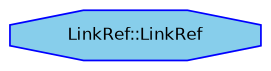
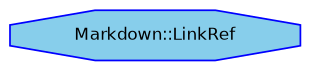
node "LinkRef::LinkRef": label "LinkRef::LinkRef" -> "Markdown::LinkRef"
